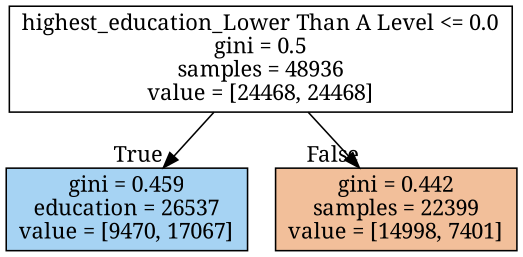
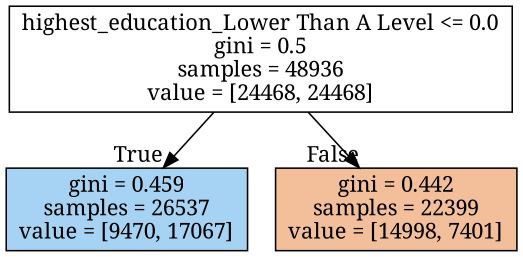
node "gini = 0.459 education = 26537 value = [9470, 17067]": label "gini = 0.459 education = 26537 value = [9470, 17067]" -> "gini = 0.459 samples = 26537 value = [9470, 17067]"
